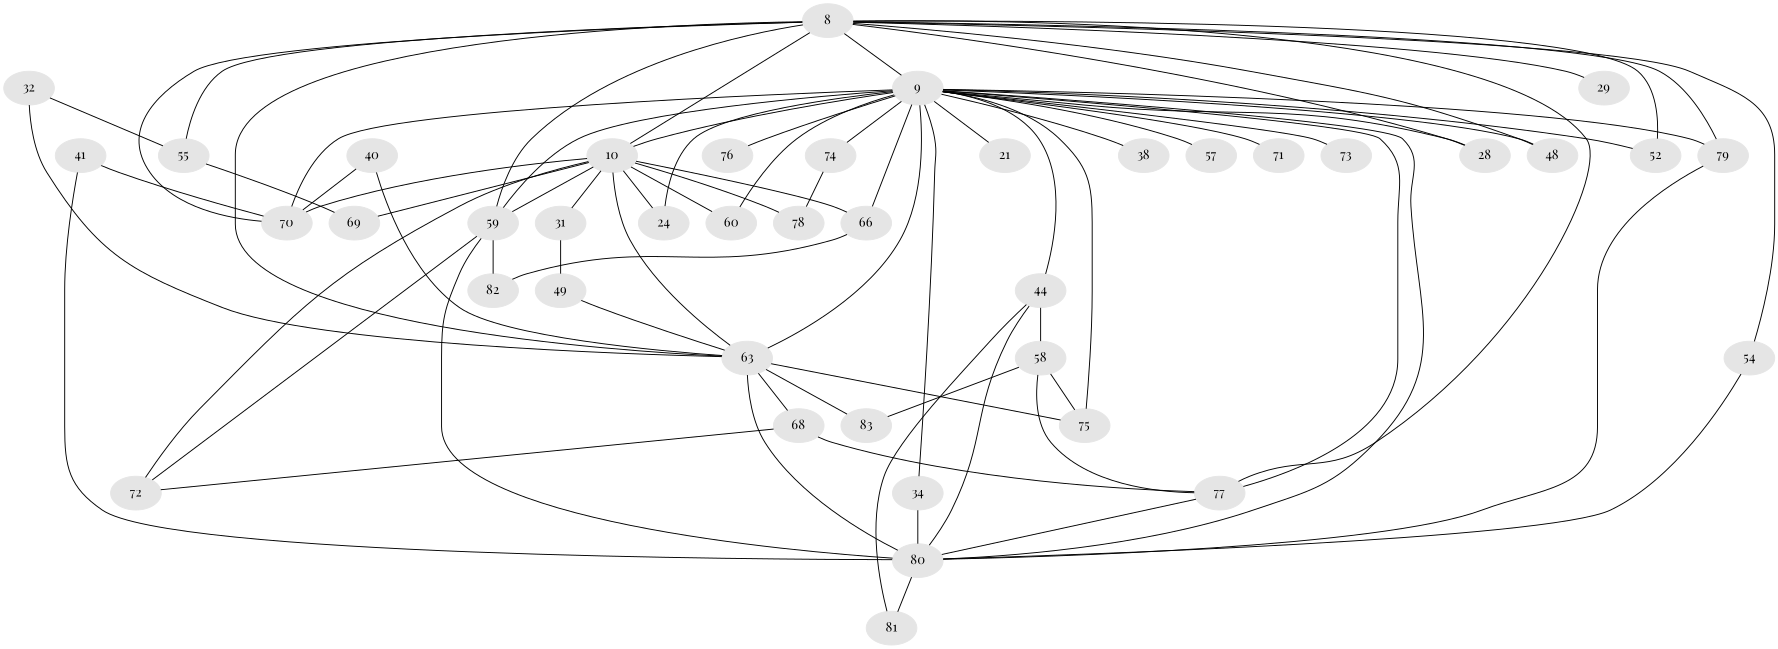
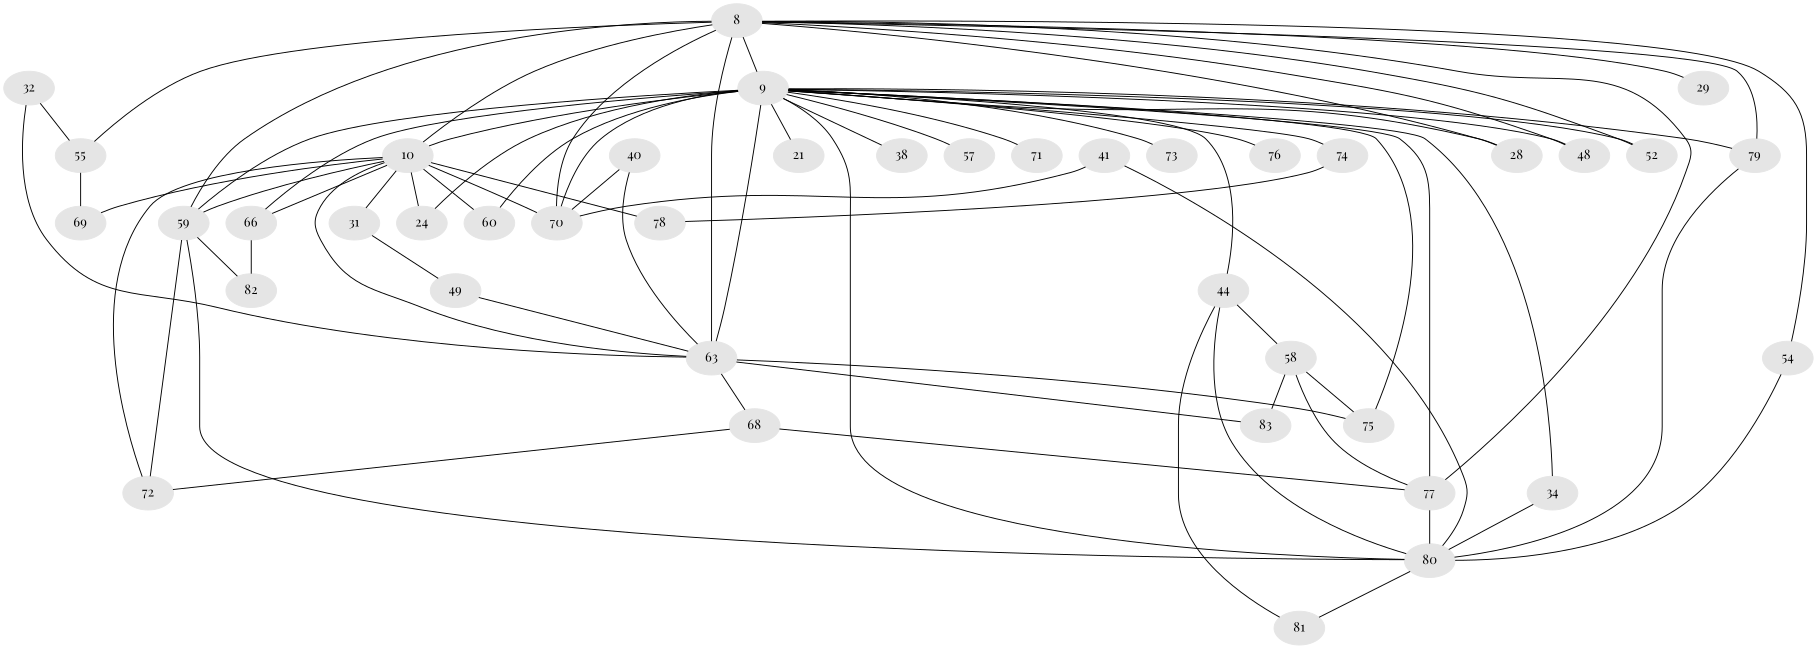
edge "63" -- "80": removed
